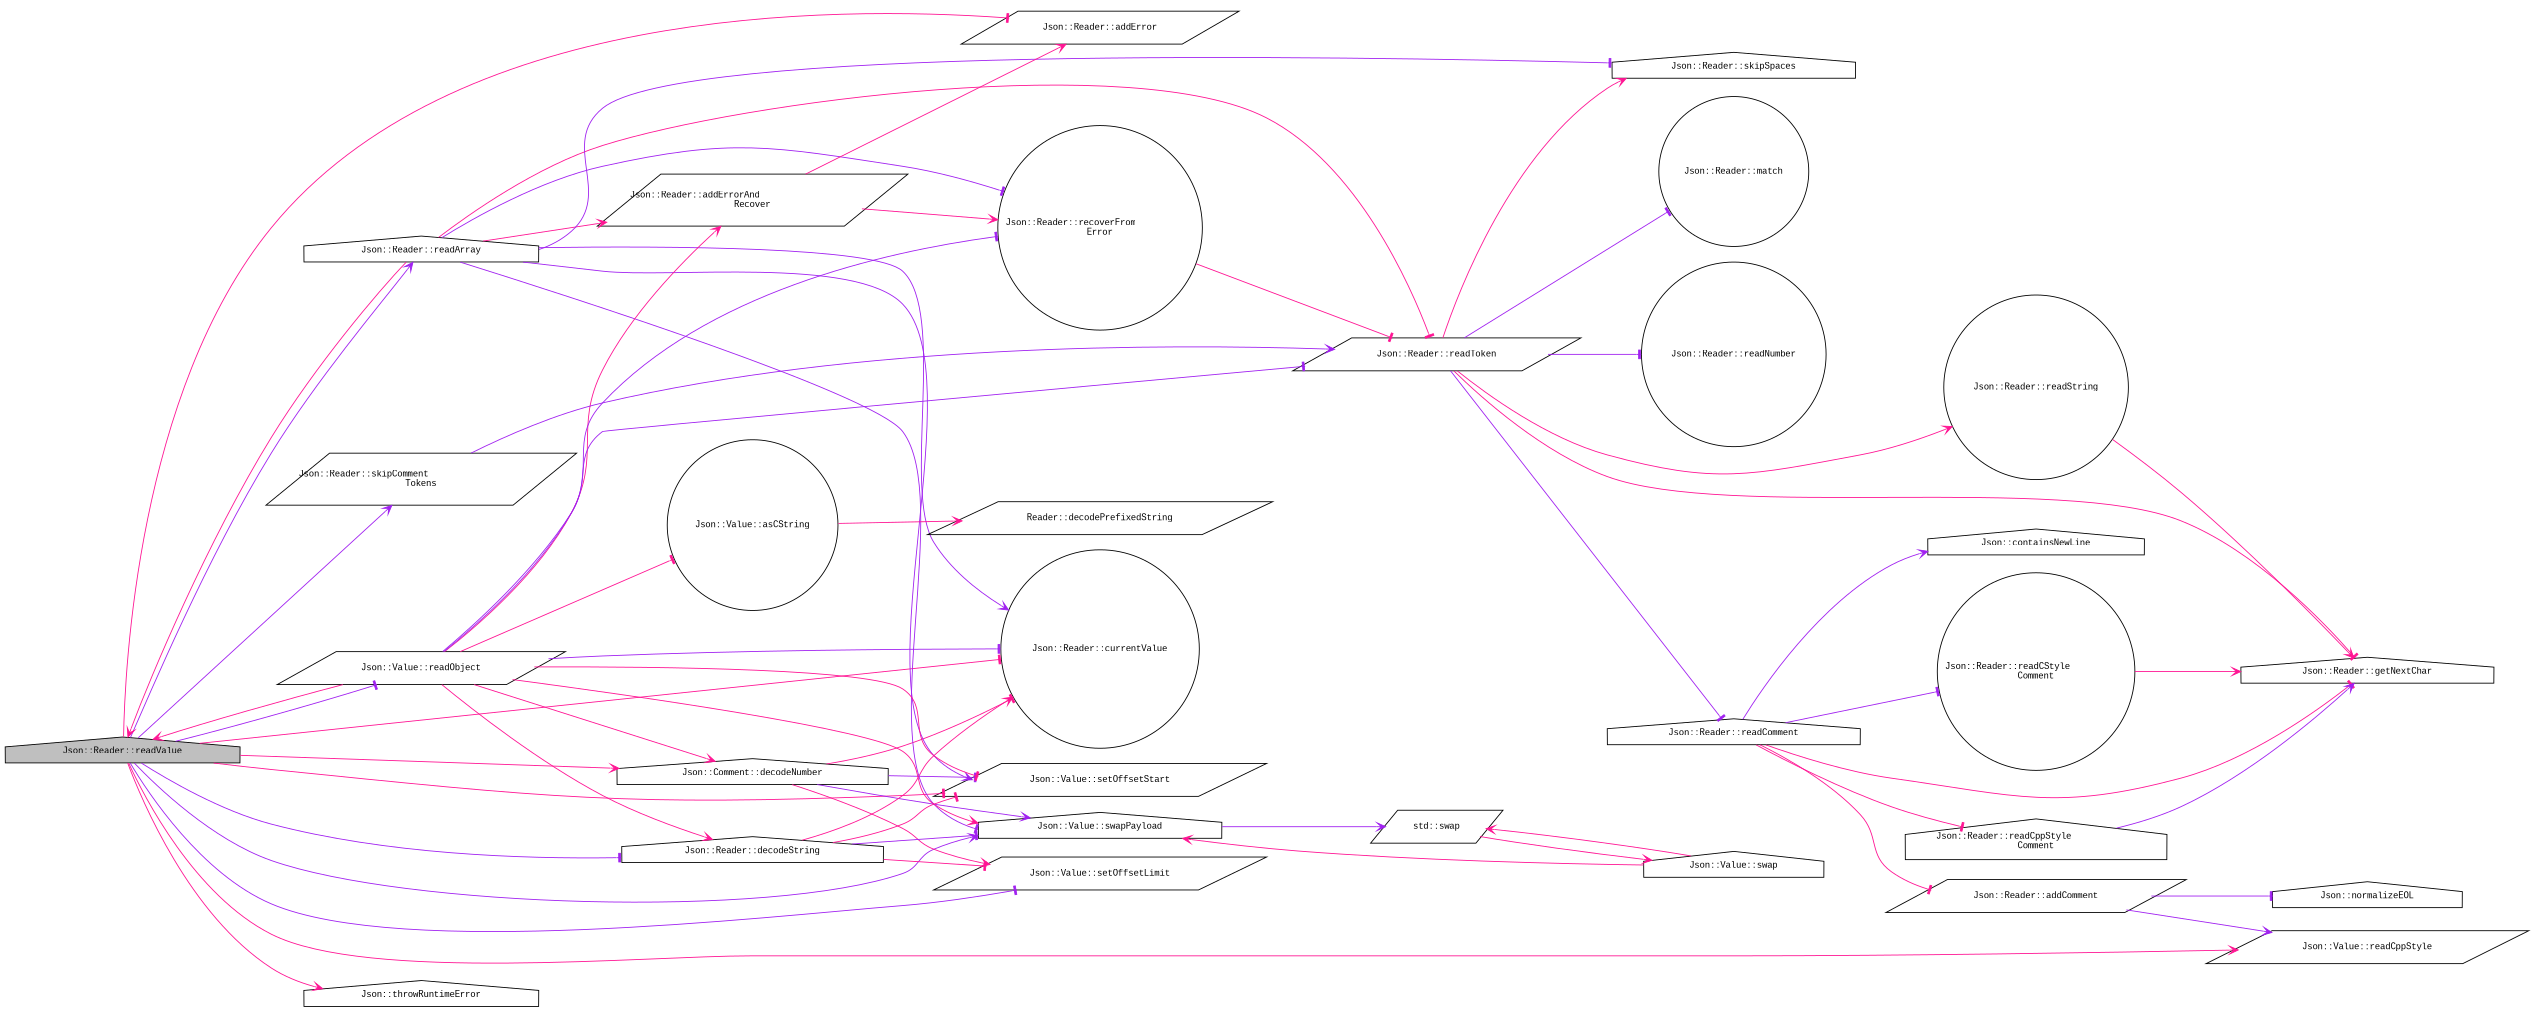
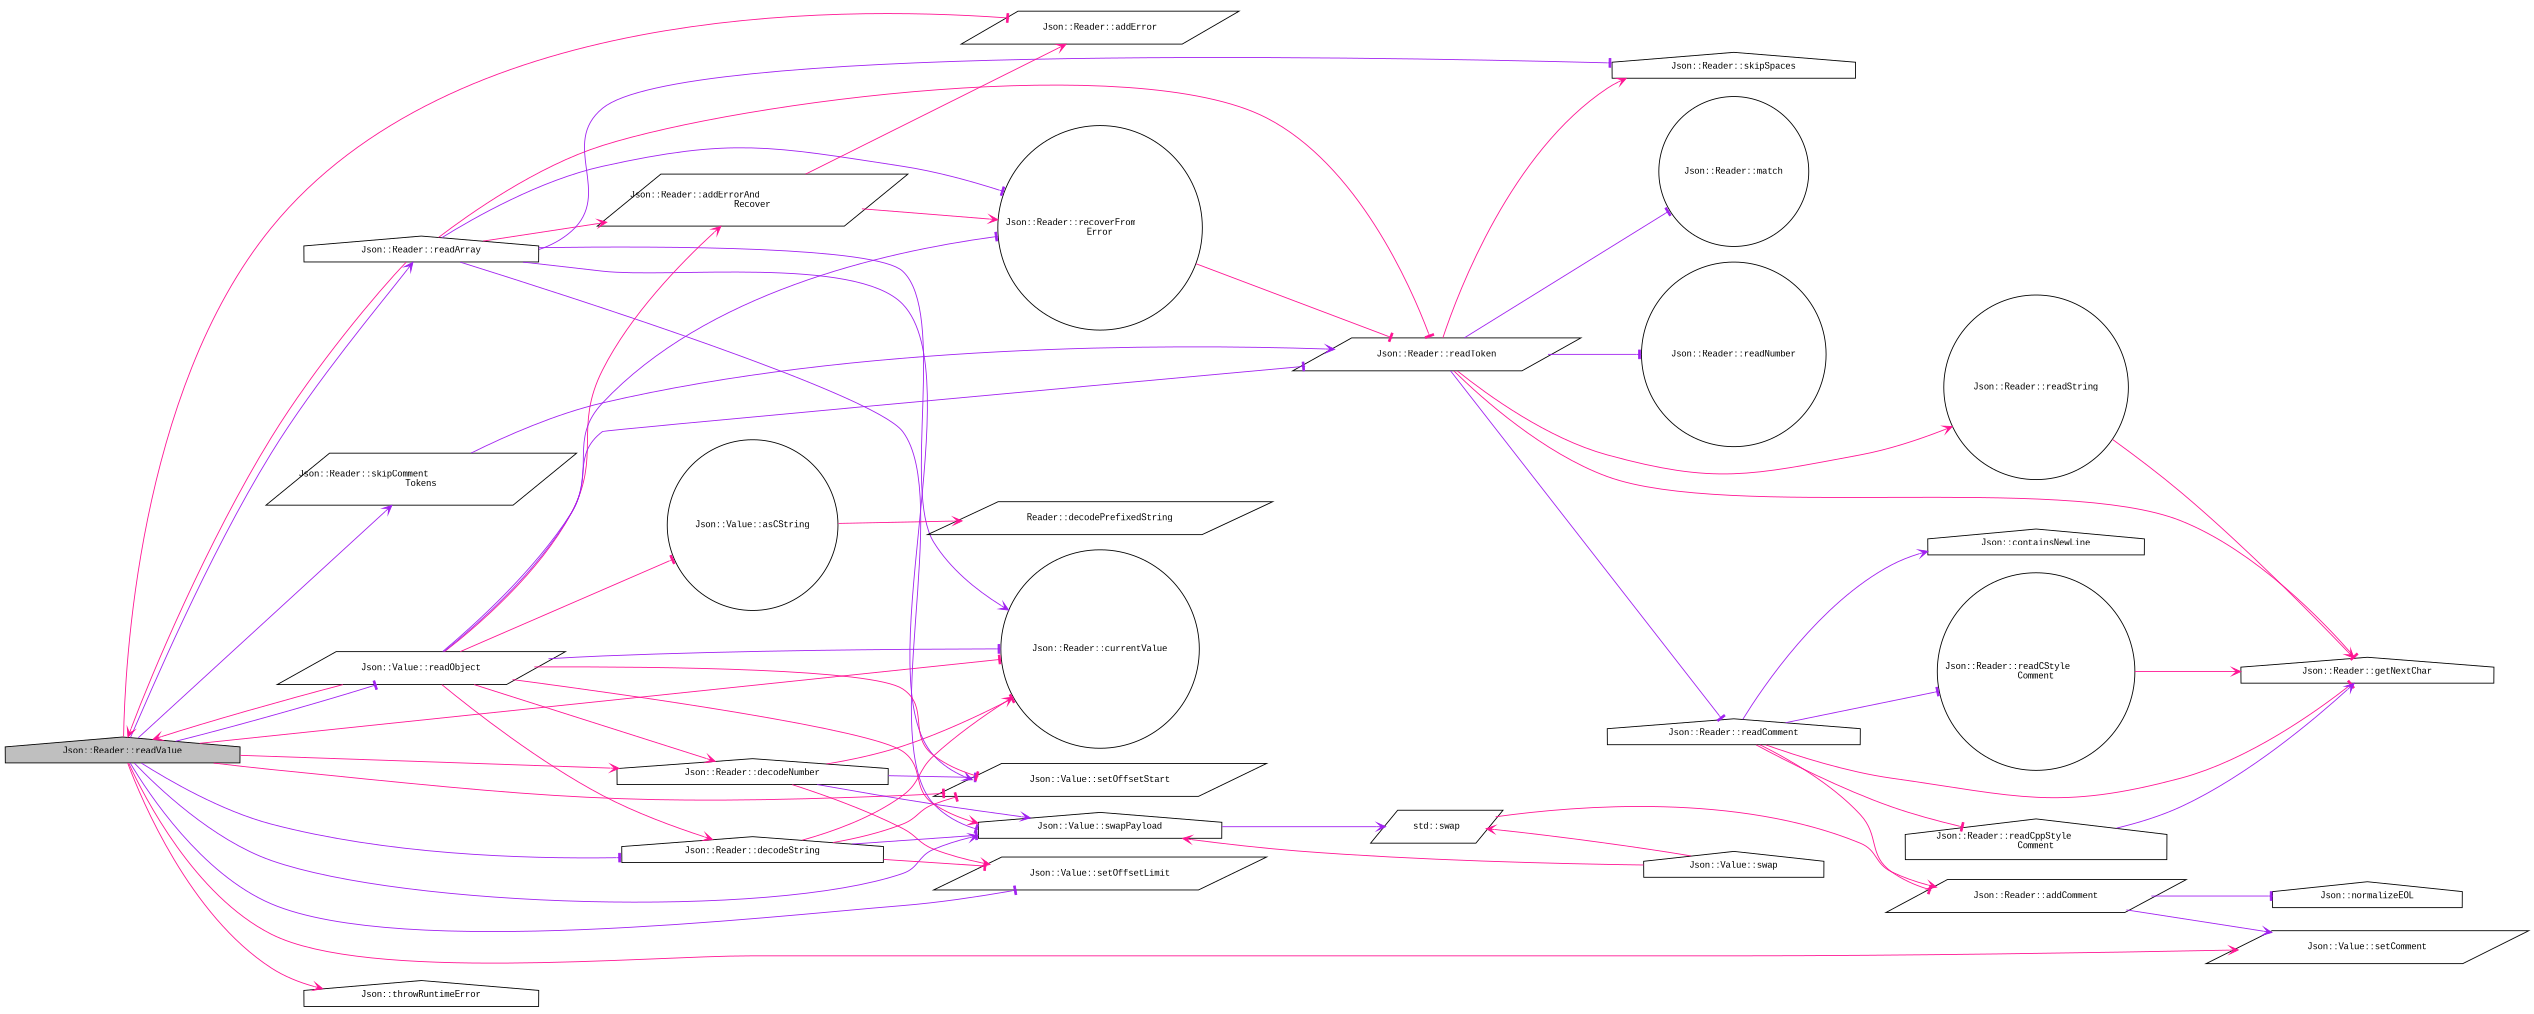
node "Json::Comment::decodeNumber": label "Json::Comment::decodeNumber" -> "Json::Reader::decodeNumber"
edge "std::swap" -> "Json::Value::swap": now "std::swap" -> "Json::Reader::addComment"
node "Json::Value::readCppStyle": label "Json::Value::readCppStyle" -> "Json::Value::setComment"
